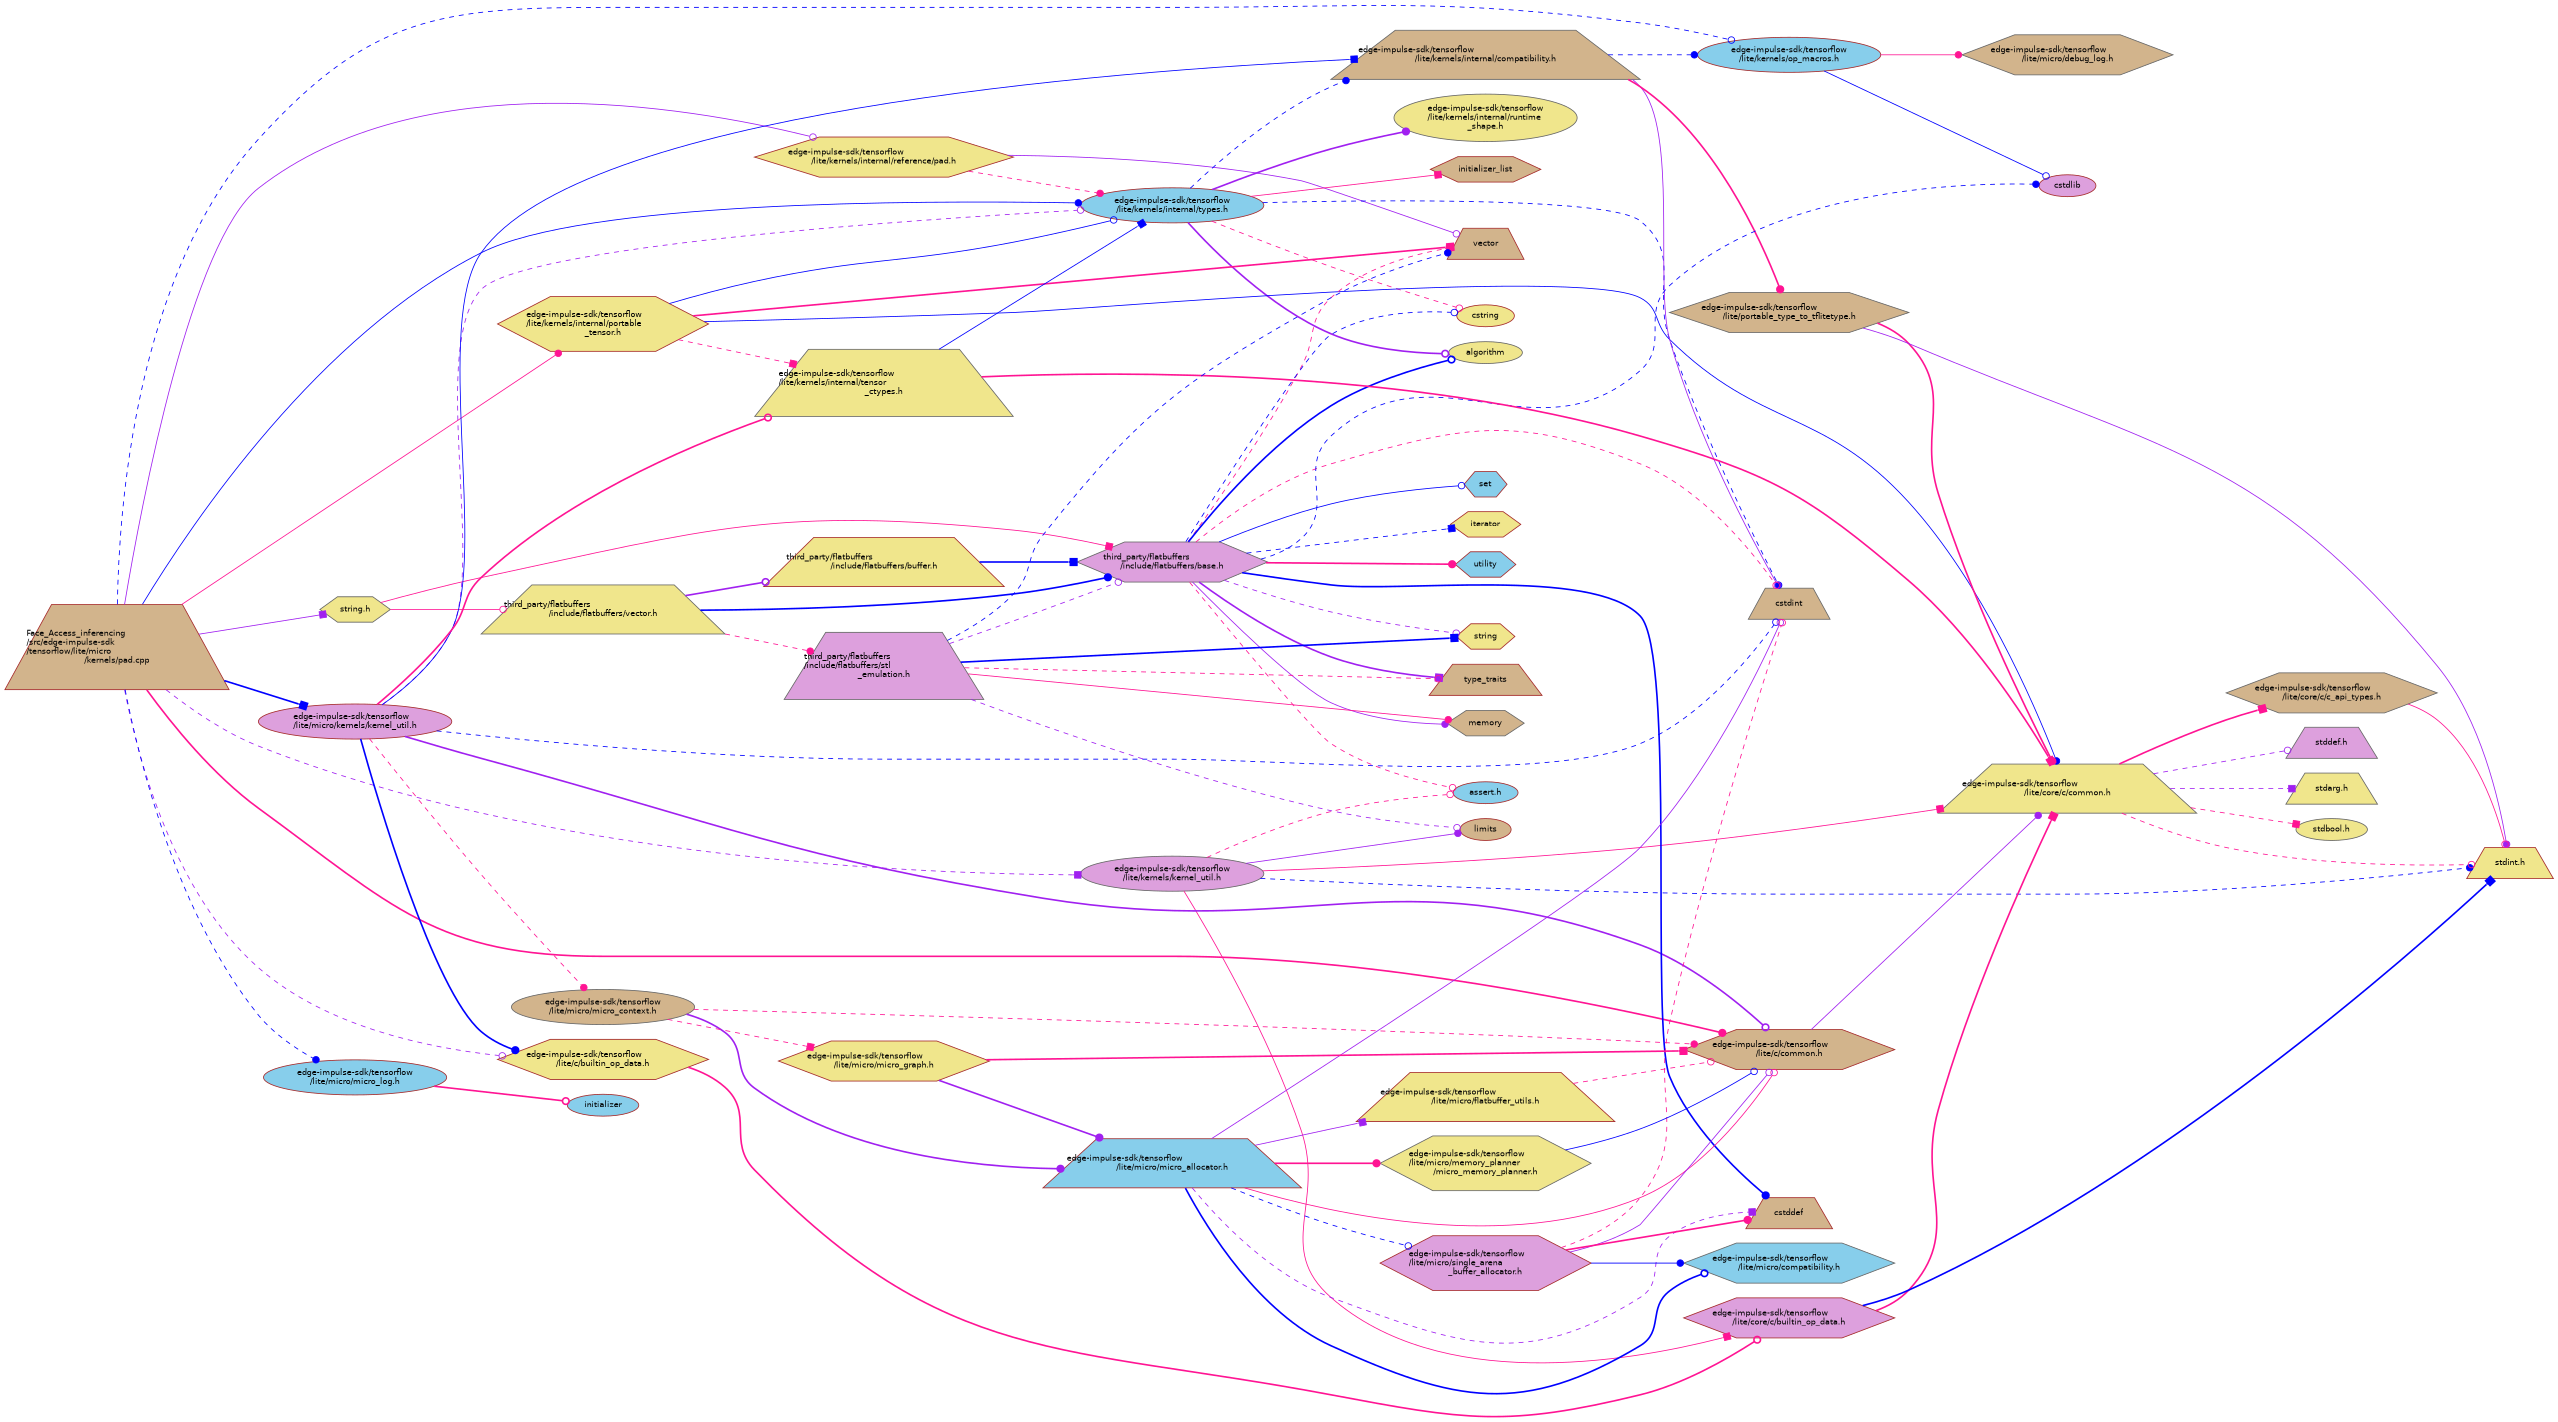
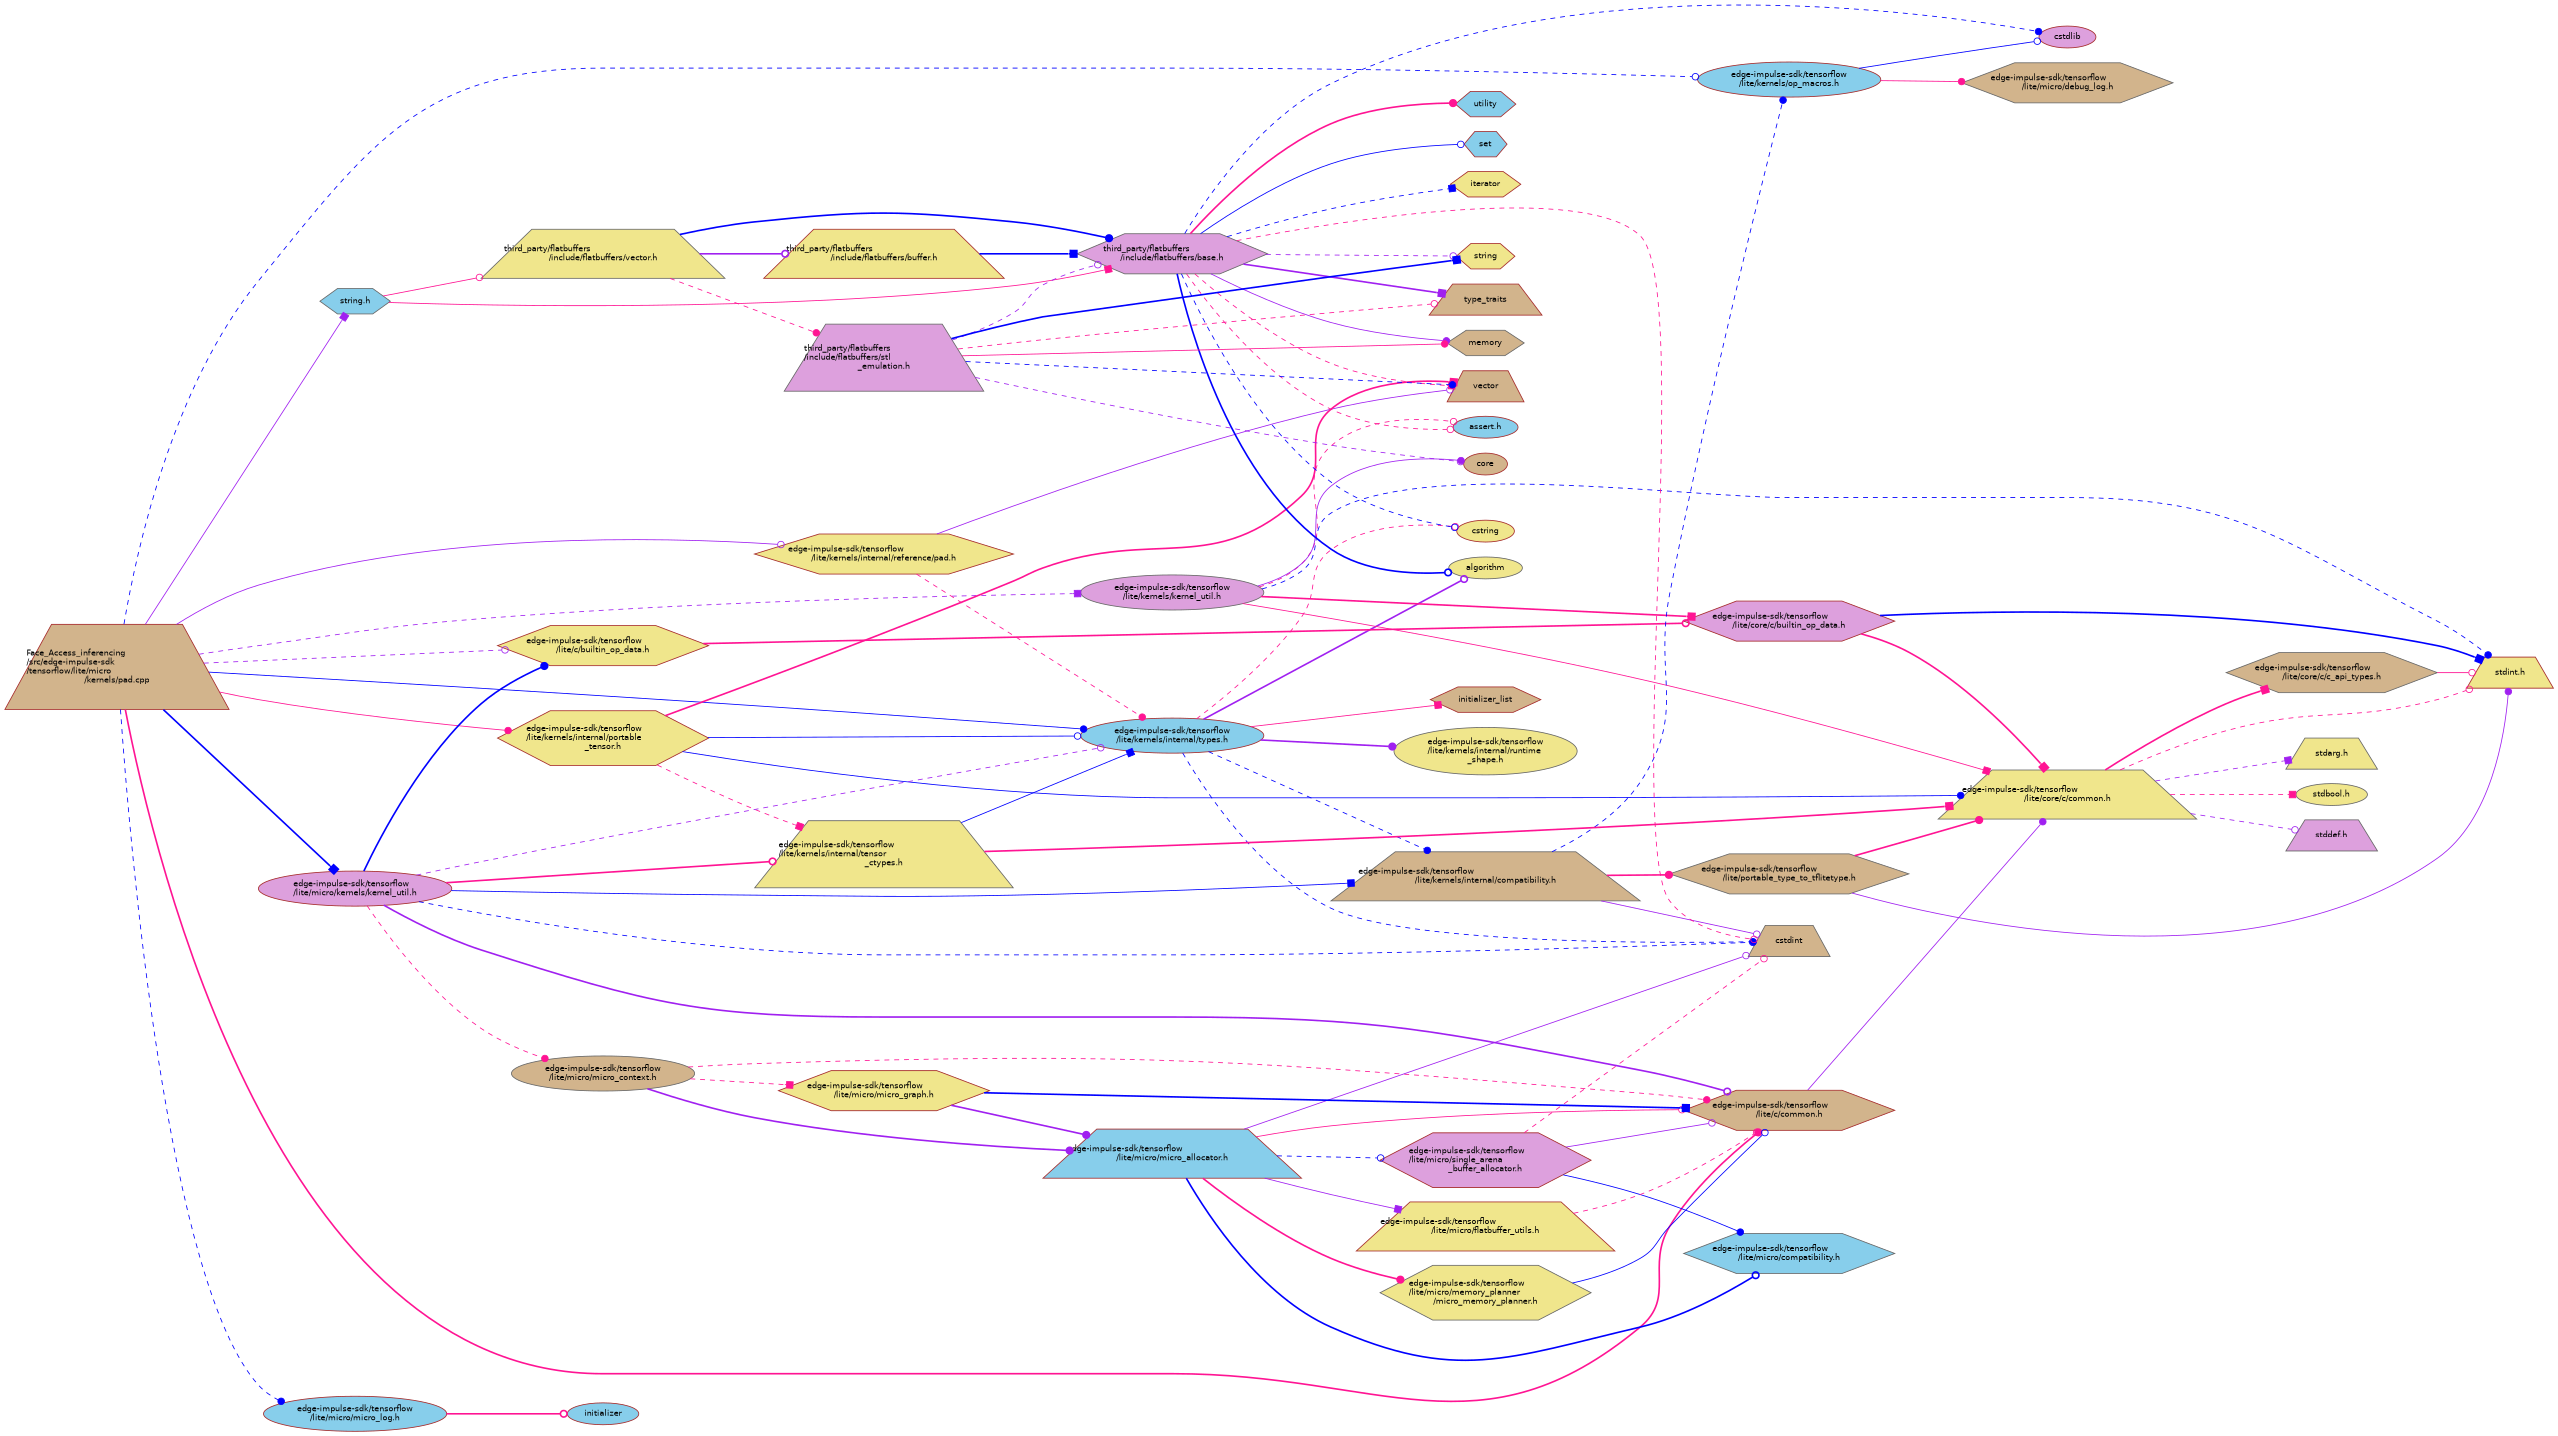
node "string.h": fillcolor khaki -> skyblue
node "limits": label "limits" -> "core"
edge "edge-impulse-sdk/tensorflow /lite/micro/micro_graph.h" -> "edge-impulse-sdk/tensorflow /lite/c/common.h": color deeppink -> blue
node "cstddef": removed
edge "edge-impulse-sdk/tensorflow /lite/kernels/kernel_util.h" -> "edge-impulse-sdk/tensorflow /lite/core/c/builtin_op_data.h": style solid -> bold
